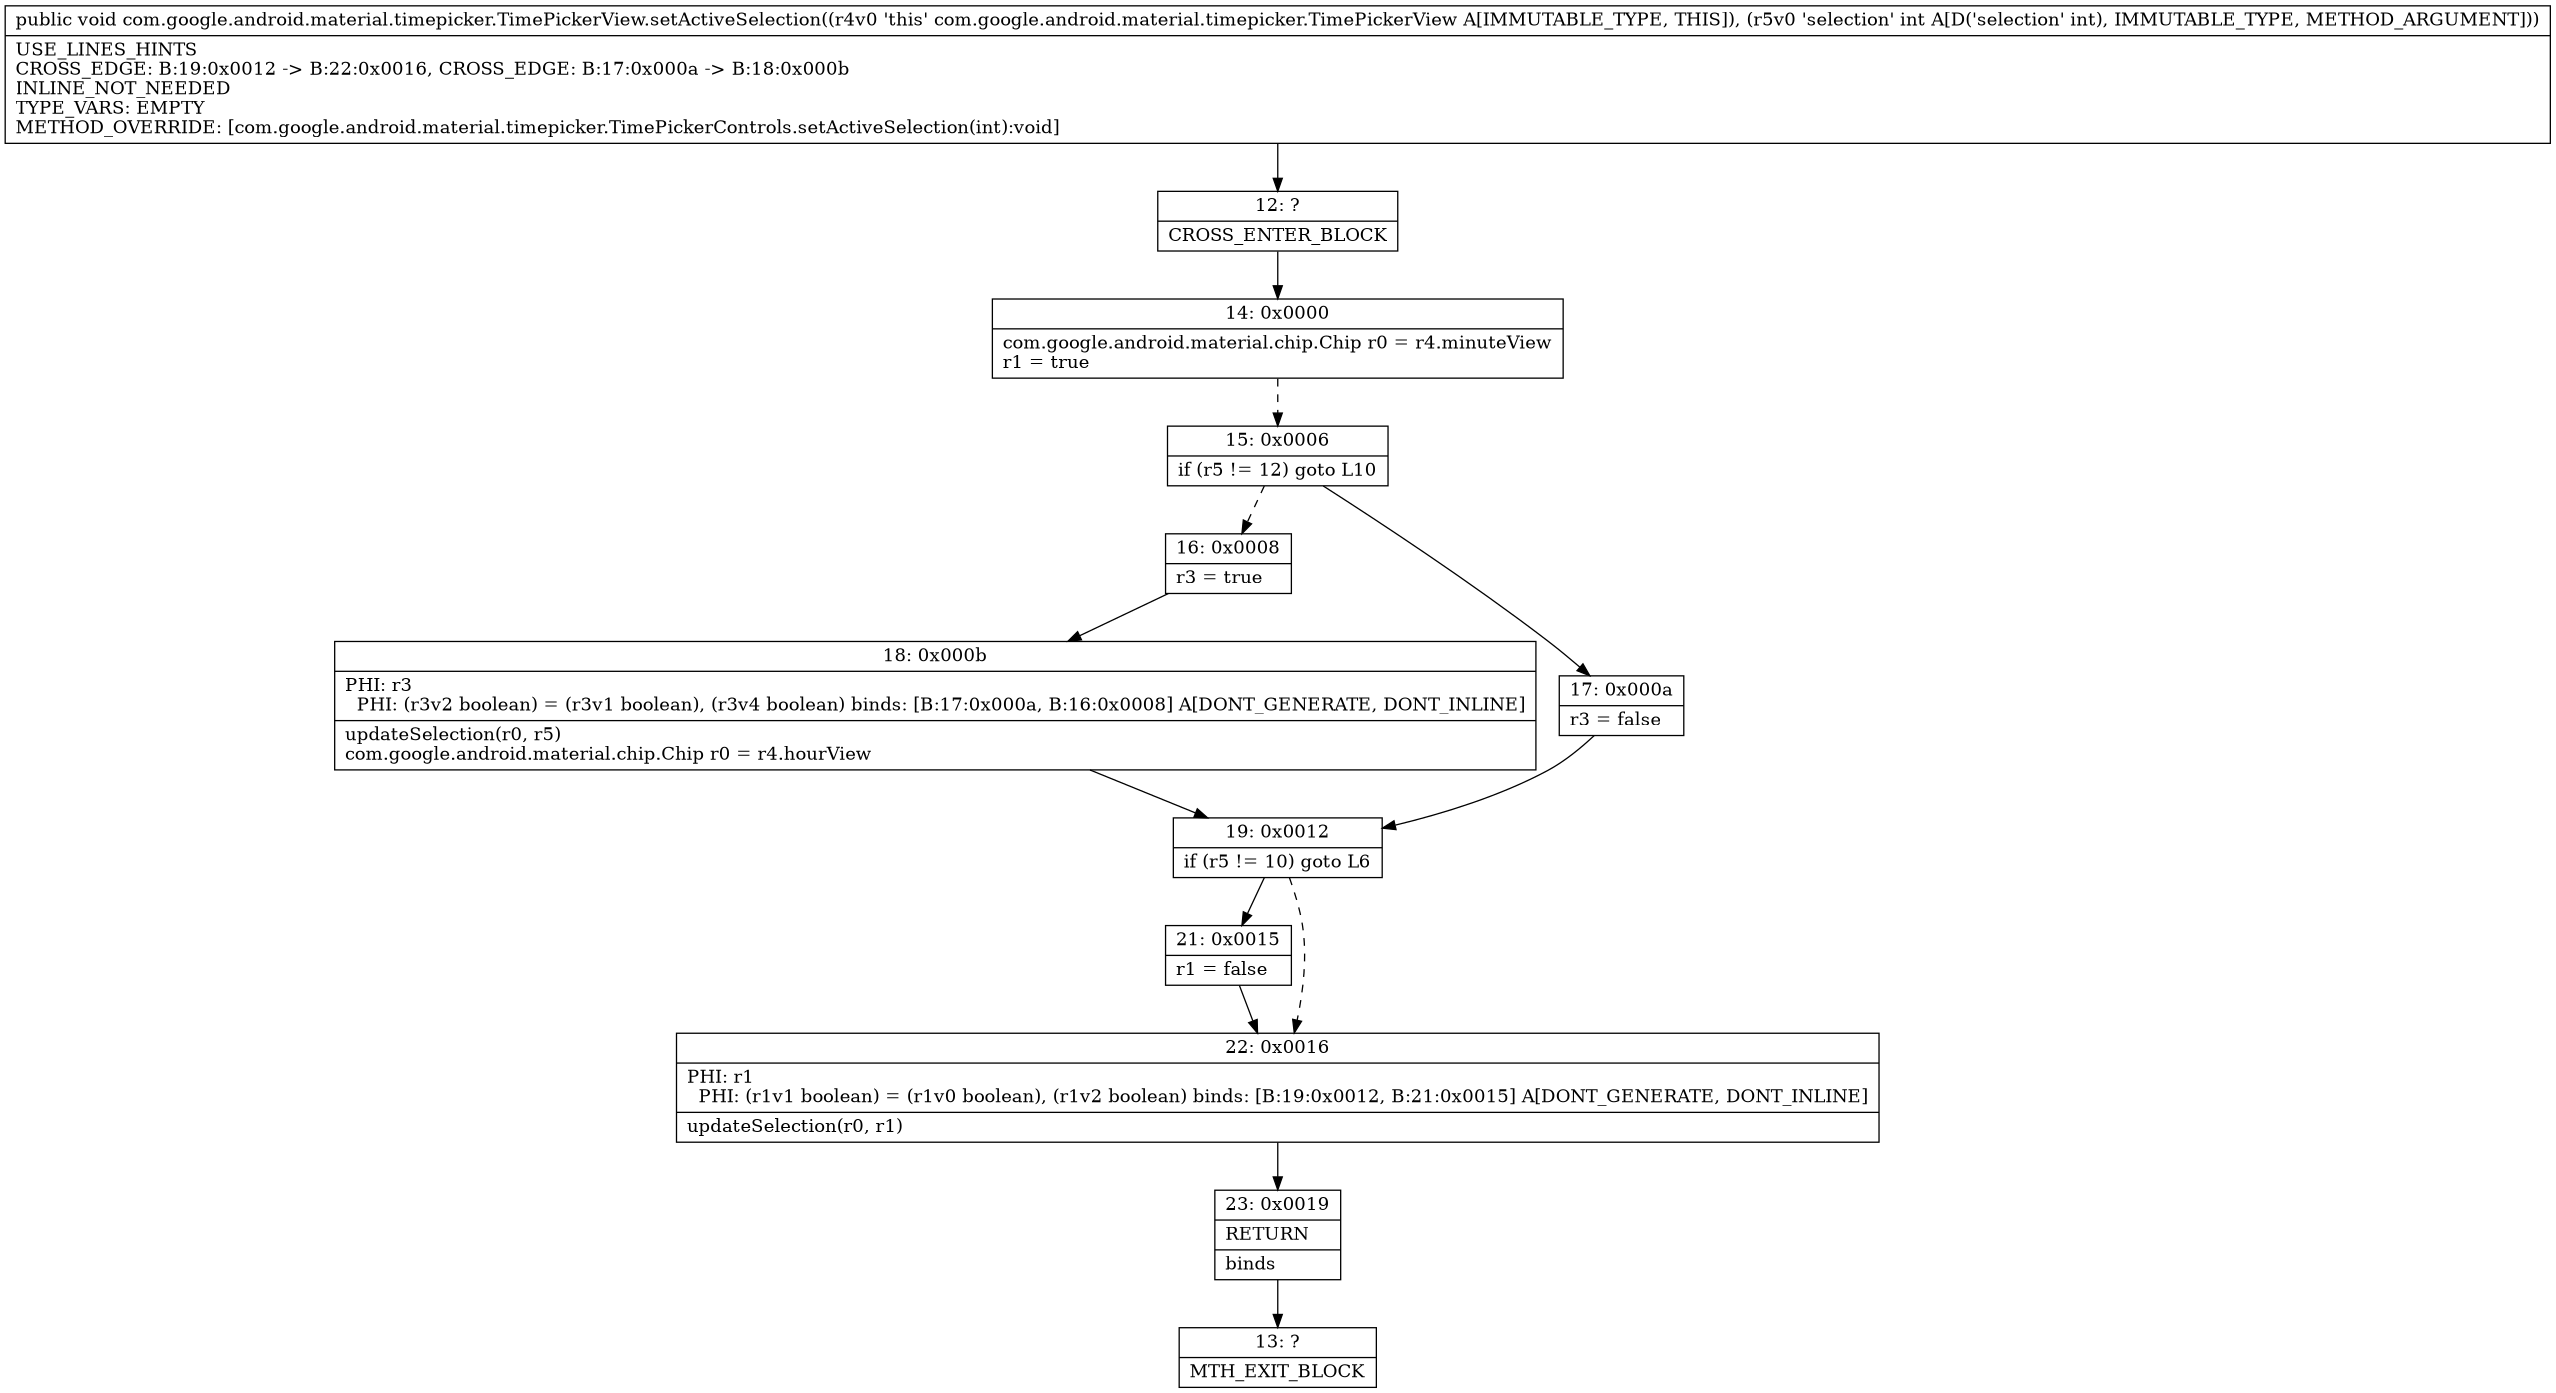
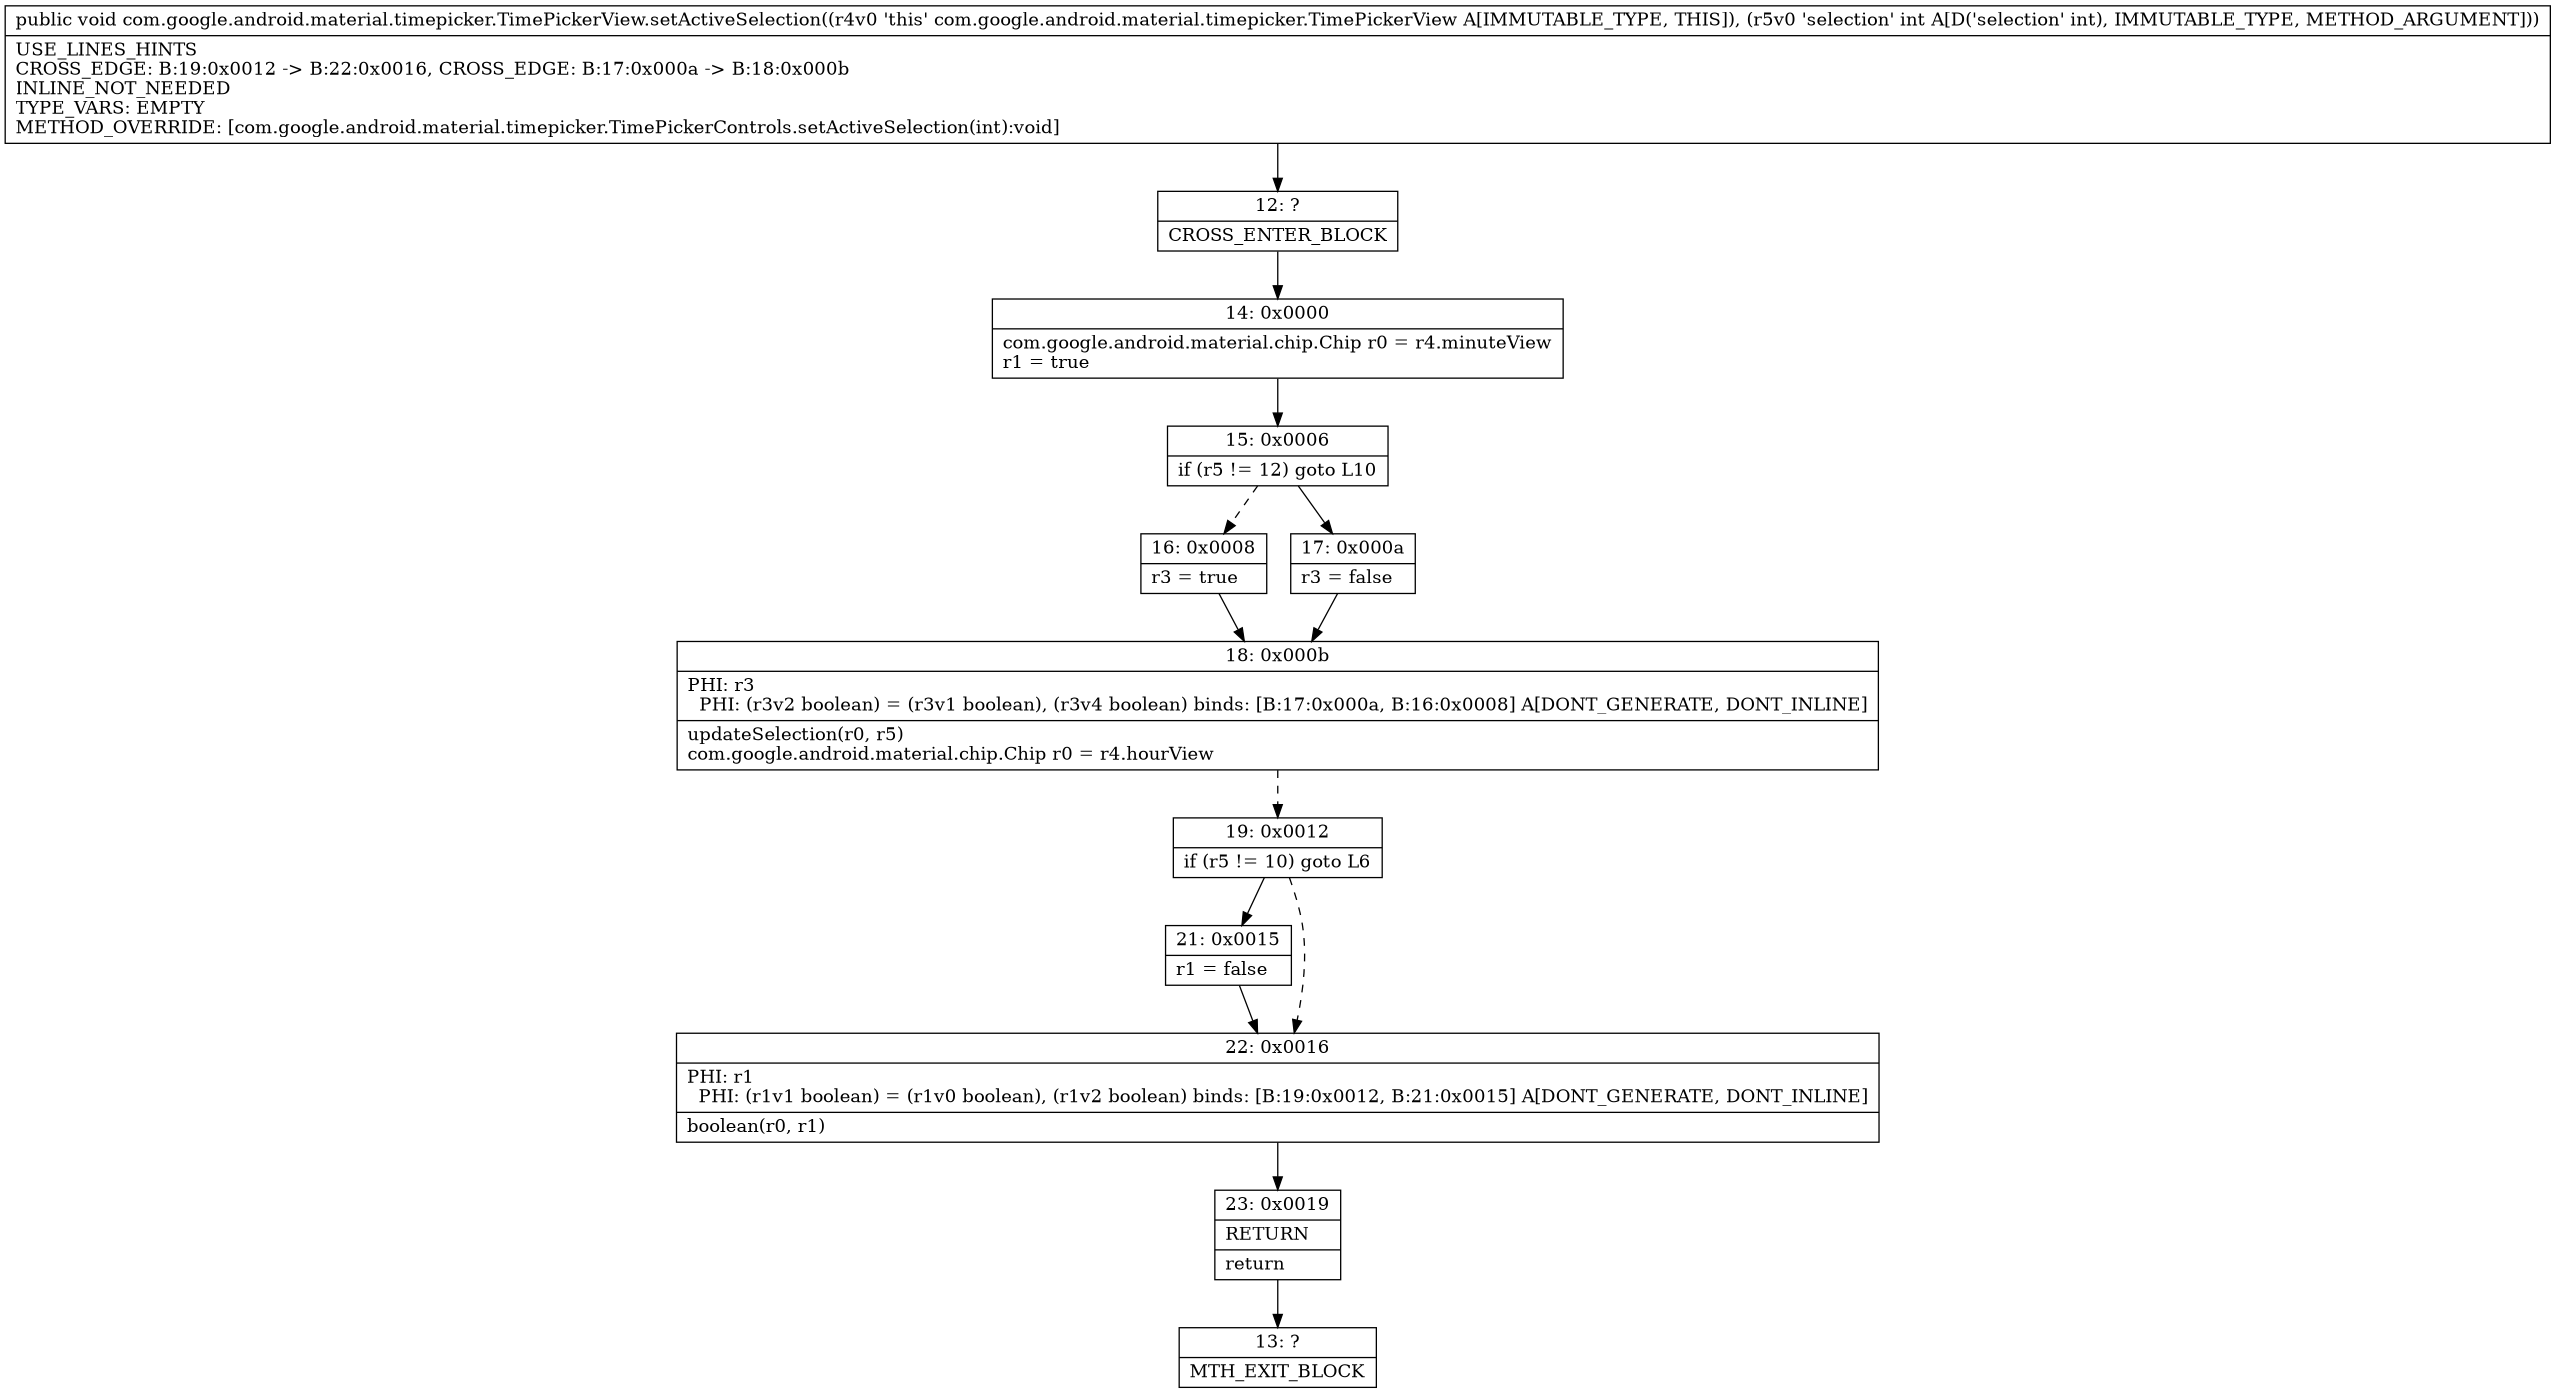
edge "14: 0x0000" -> "15: 0x0006": style dashed -> solid
edge "18: 0x000b" -> "19: 0x0012": style solid -> dashed
edge "17: 0x000a" -> "19: 0x0012": now "17: 0x000a" -> "18: 0x000b"
node "22: 0x0016": text "updateSelection(r0, r1)" -> "boolean(r0, r1)"
node "23: 0x0019": text "binds" -> "return"
